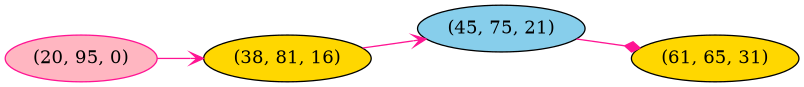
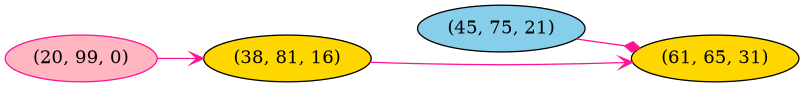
edge "(38, 81, 16)" -> "(45, 75, 21)": now "(38, 81, 16)" -> "(61, 65, 31)"
node "(20, 95, 0)": label "(20, 95, 0)" -> "(20, 99, 0)"
